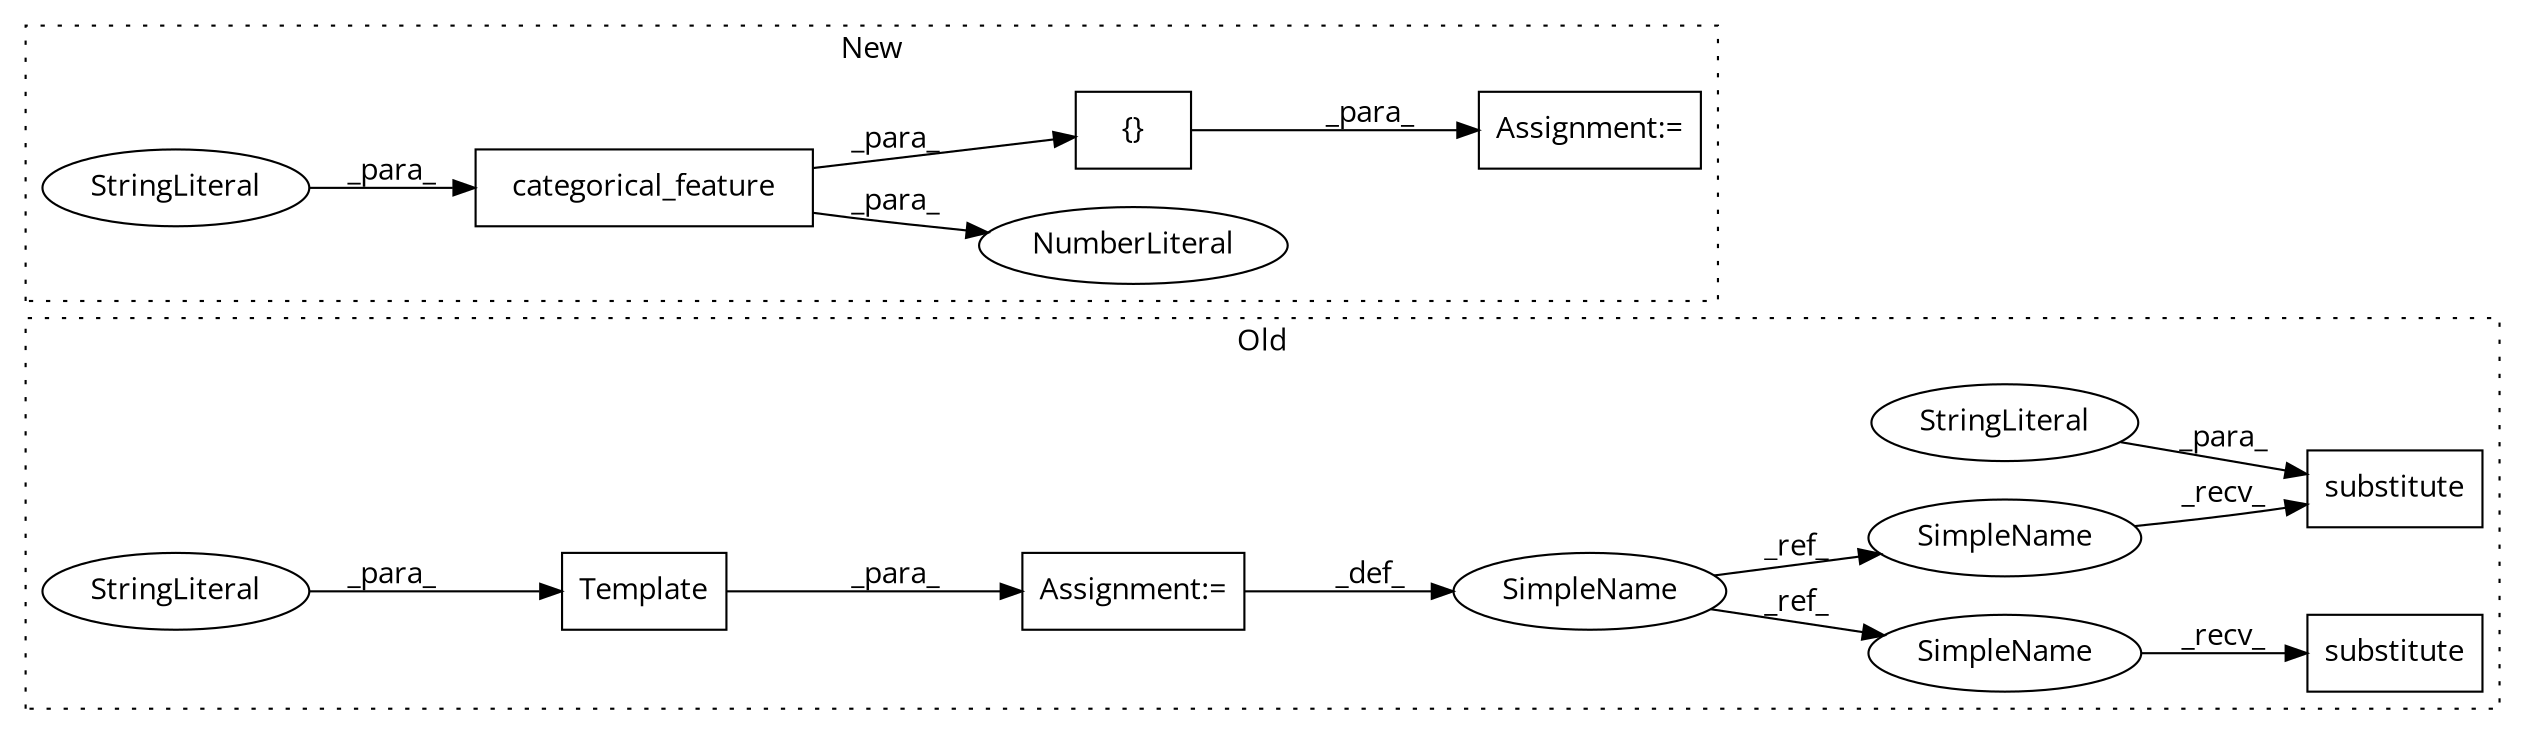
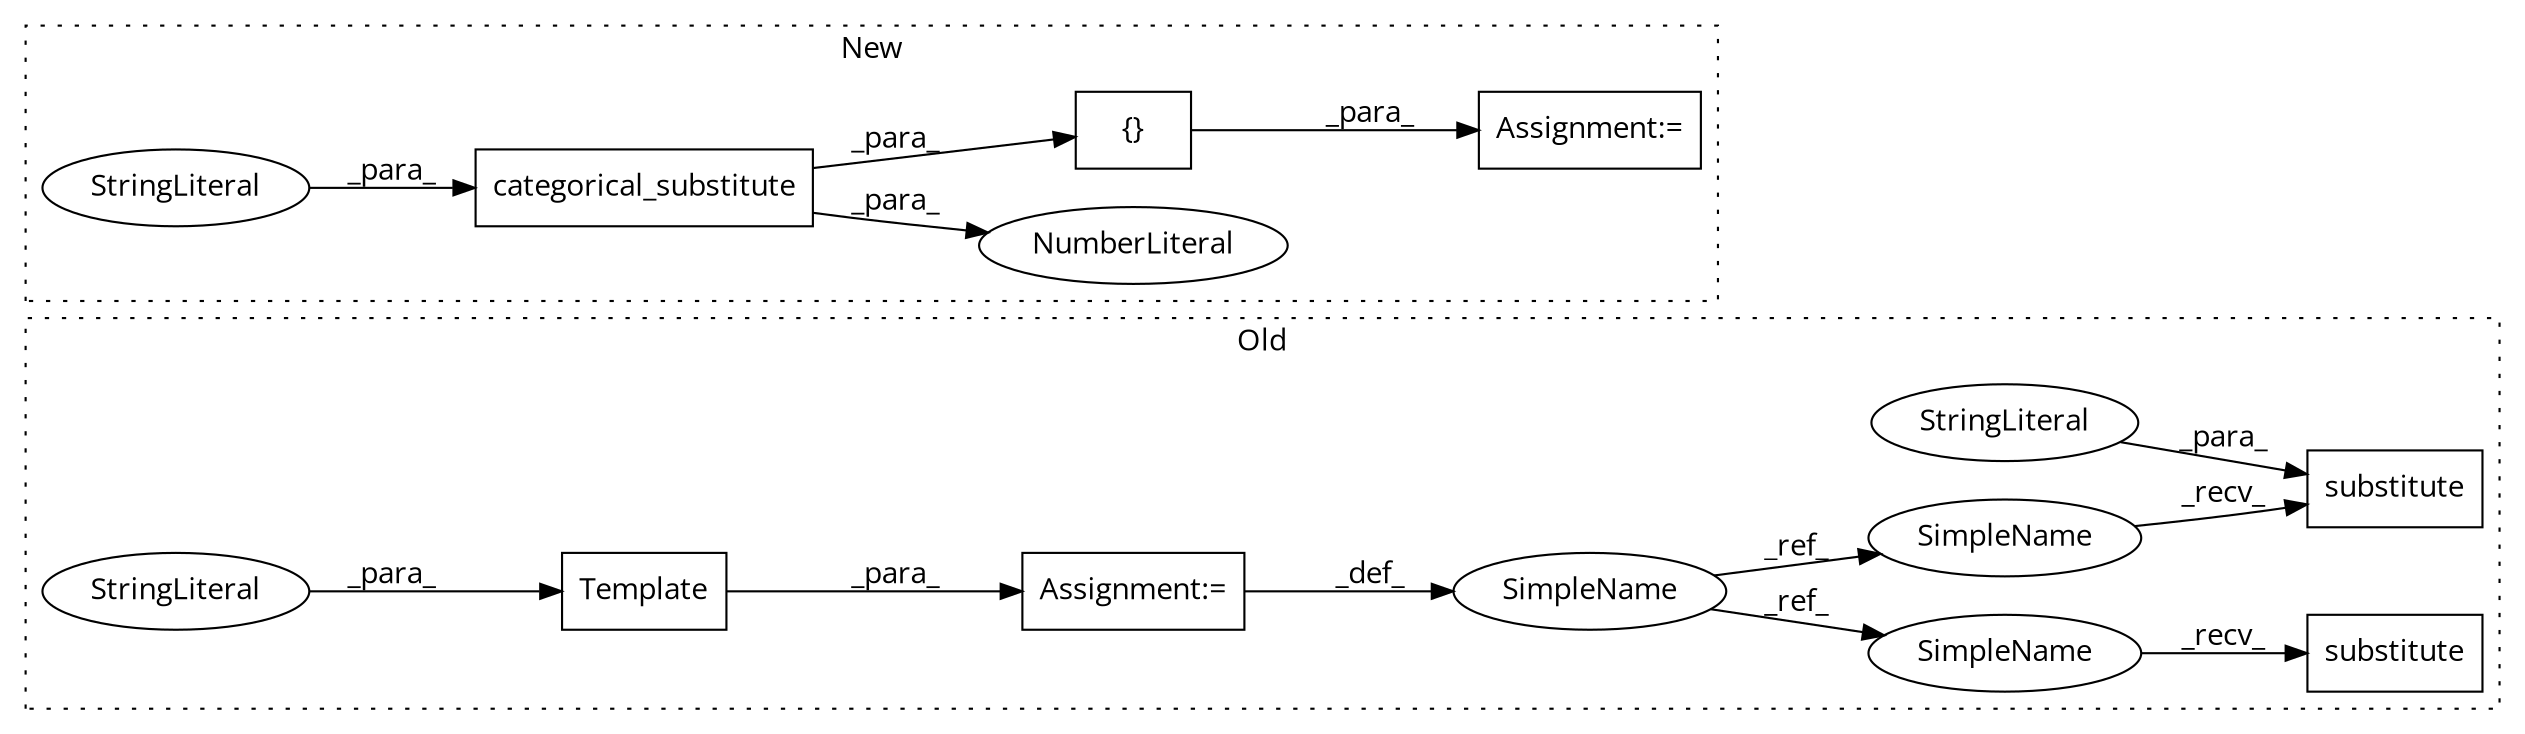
node "categorical_feature": label "categorical_feature" -> "categorical_substitute"
